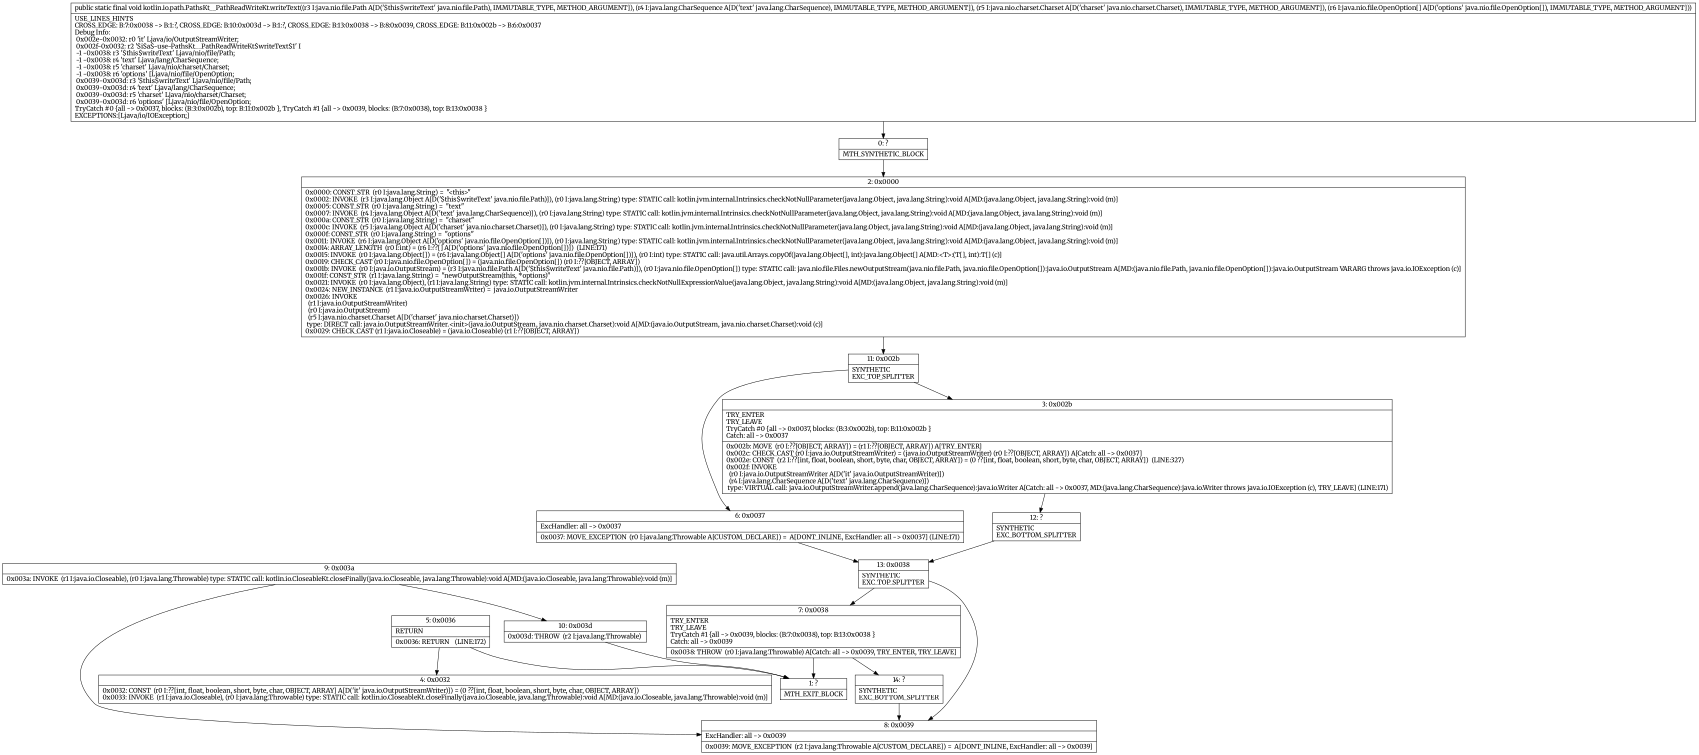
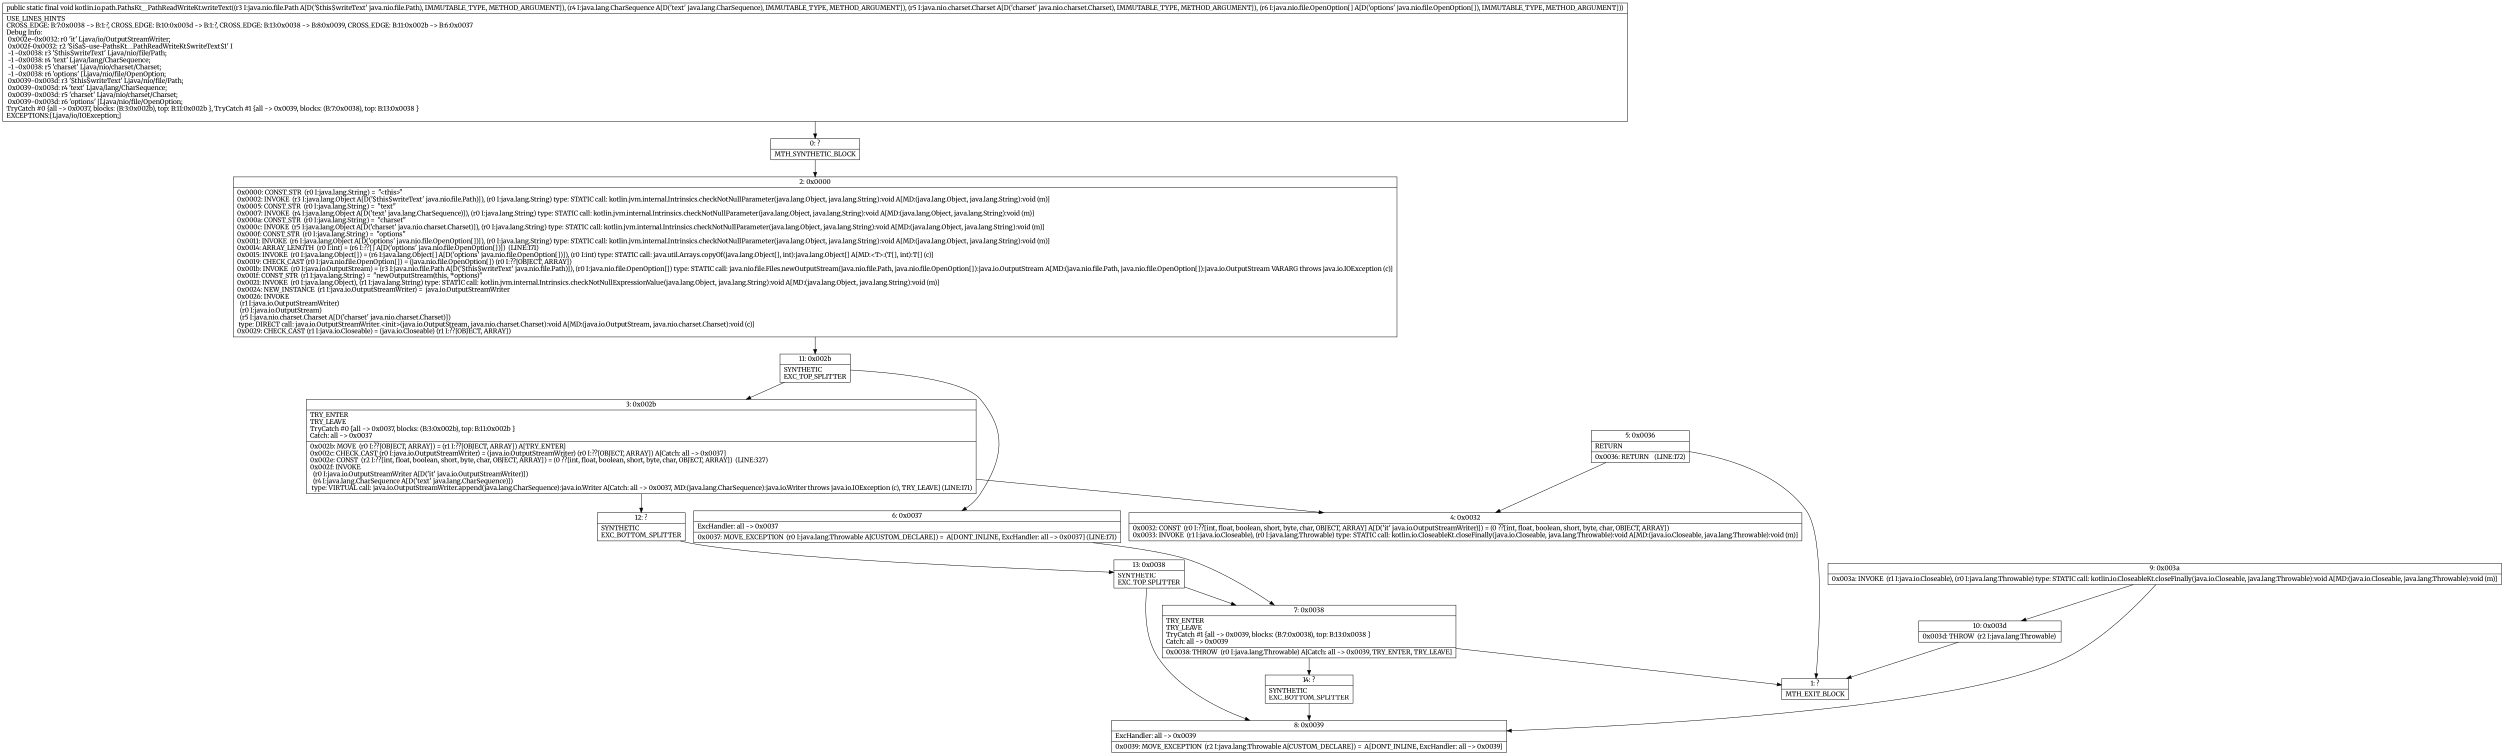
edge "3: 0x002b" -> "4: 0x0032": added
edge "6: 0x0037" -> "13: 0x0038": now "6: 0x0037" -> "7: 0x0038"
